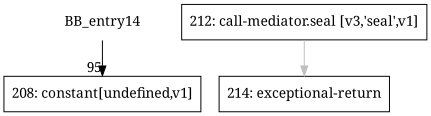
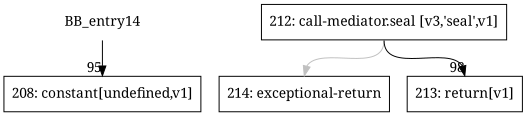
node "213: return[v1]": added
